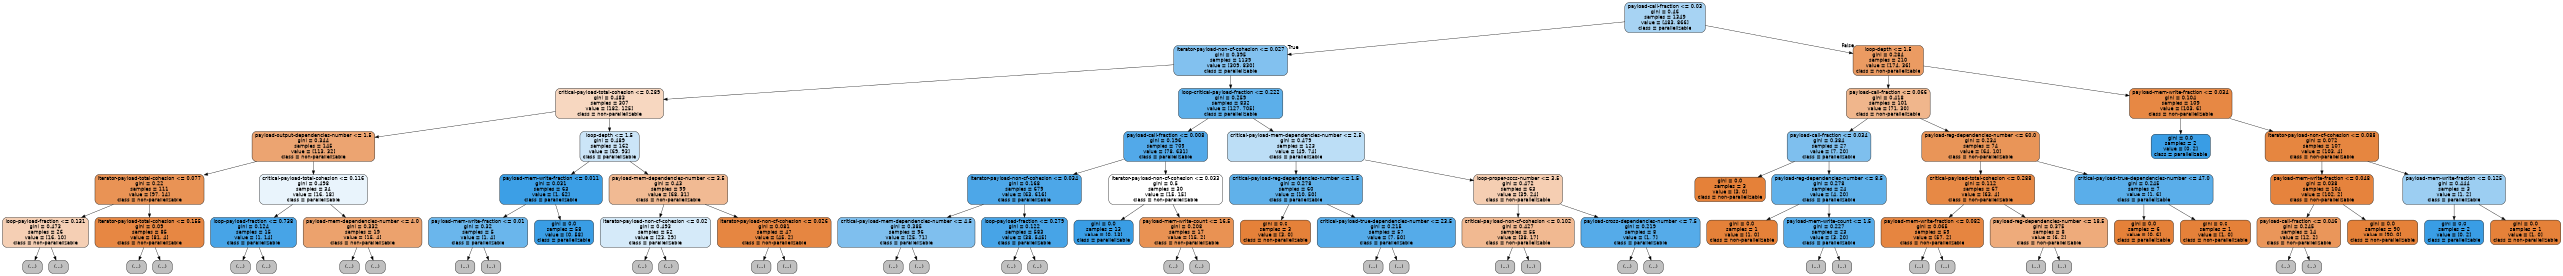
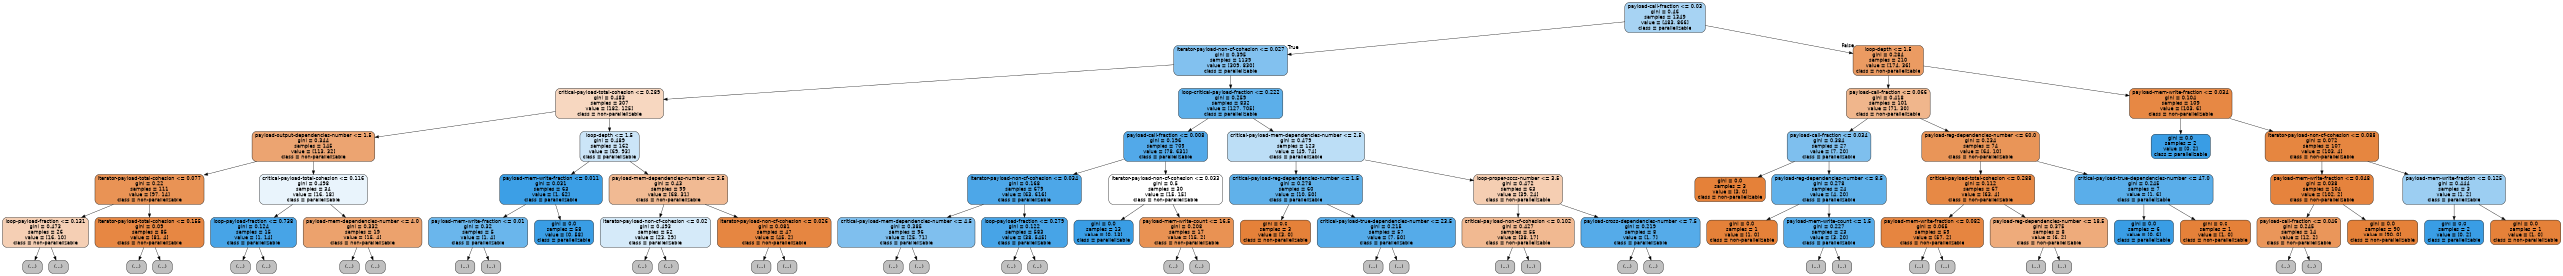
node "gini = 0.0 samples = 6 value = [0, 6] class = parallelizable": fillcolor #e58139ff -> #399de5ff
